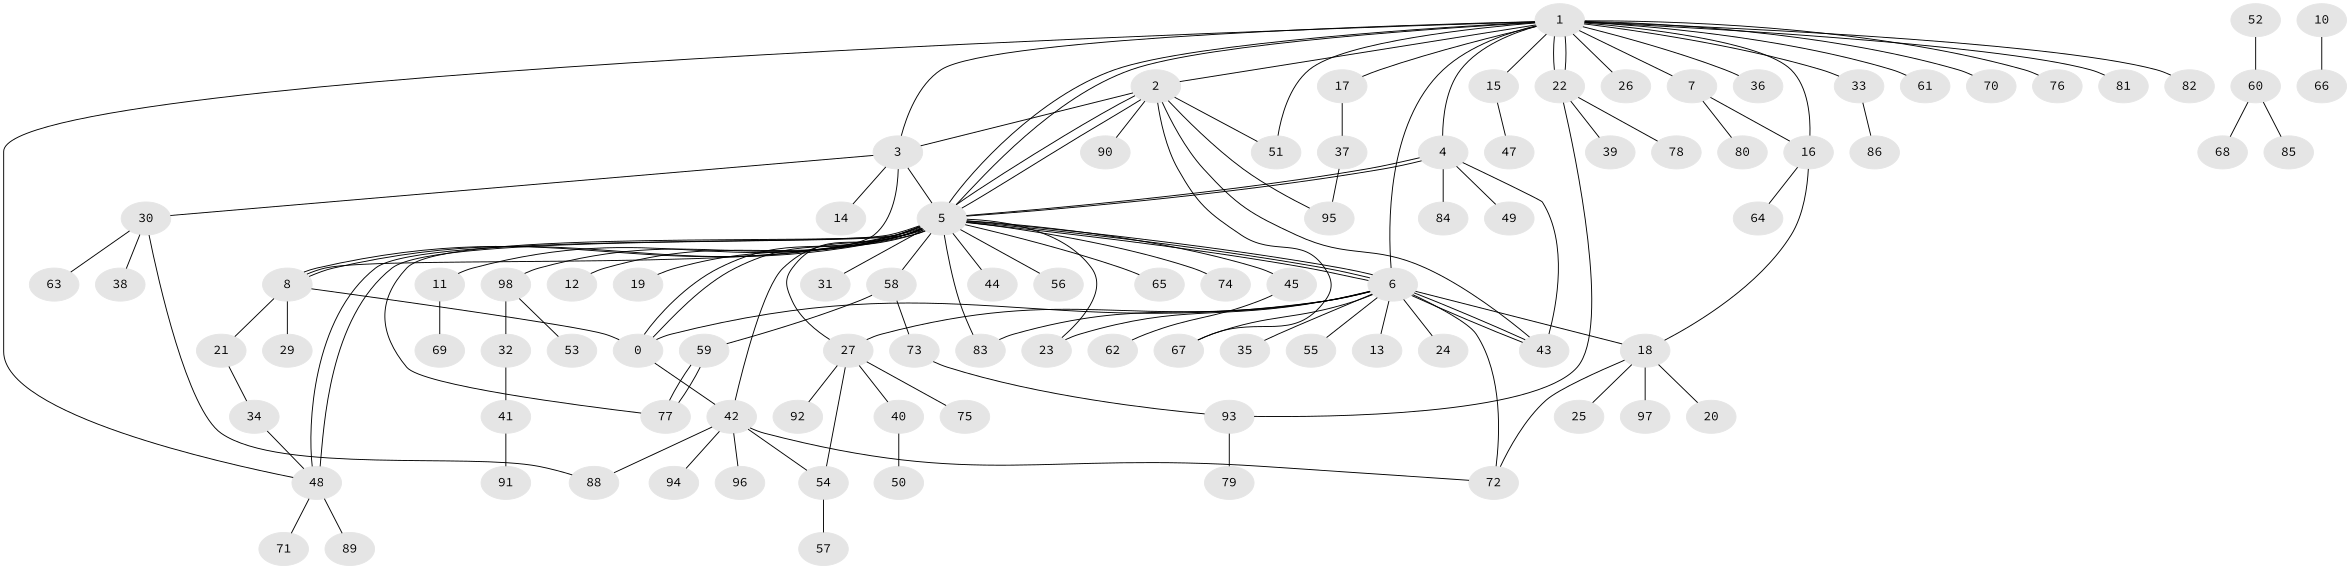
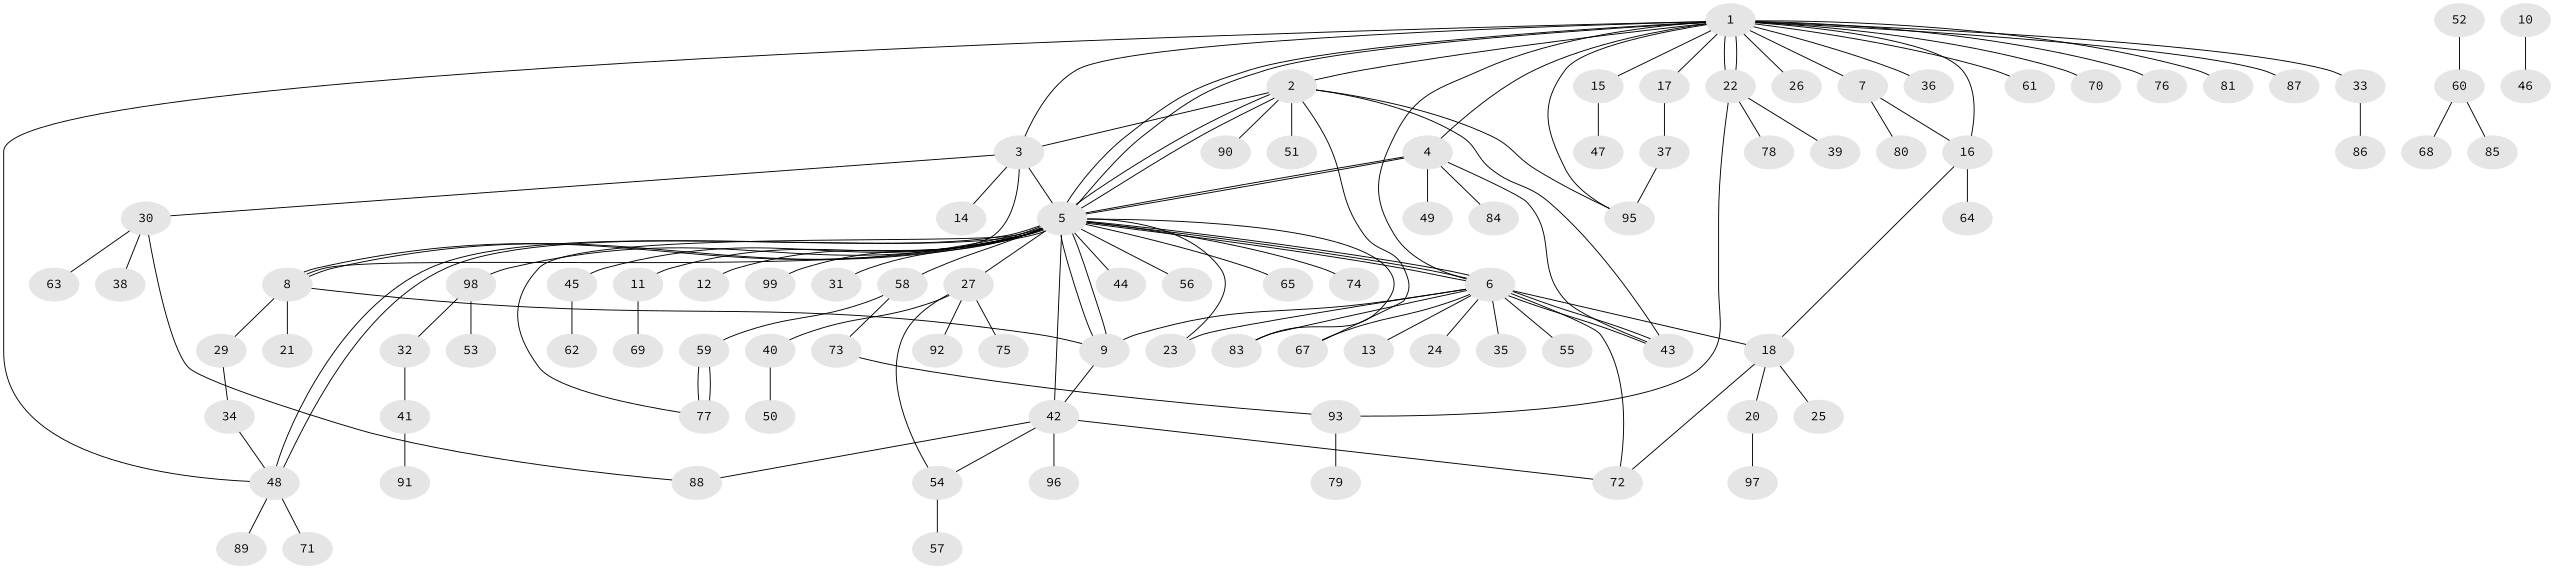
edge "1" -- "51": now "1" -- "95"
node "82": label "82" -> "87"
node "66": label "66" -> "46"
node "19": label "19" -> "99"
edge "6" -- "27": removed
node "0": label "0" -> "9"
edge "21" -- "34": now "29" -- "34"
edge "18" -- "97": now "20" -- "97"
node "94": removed
